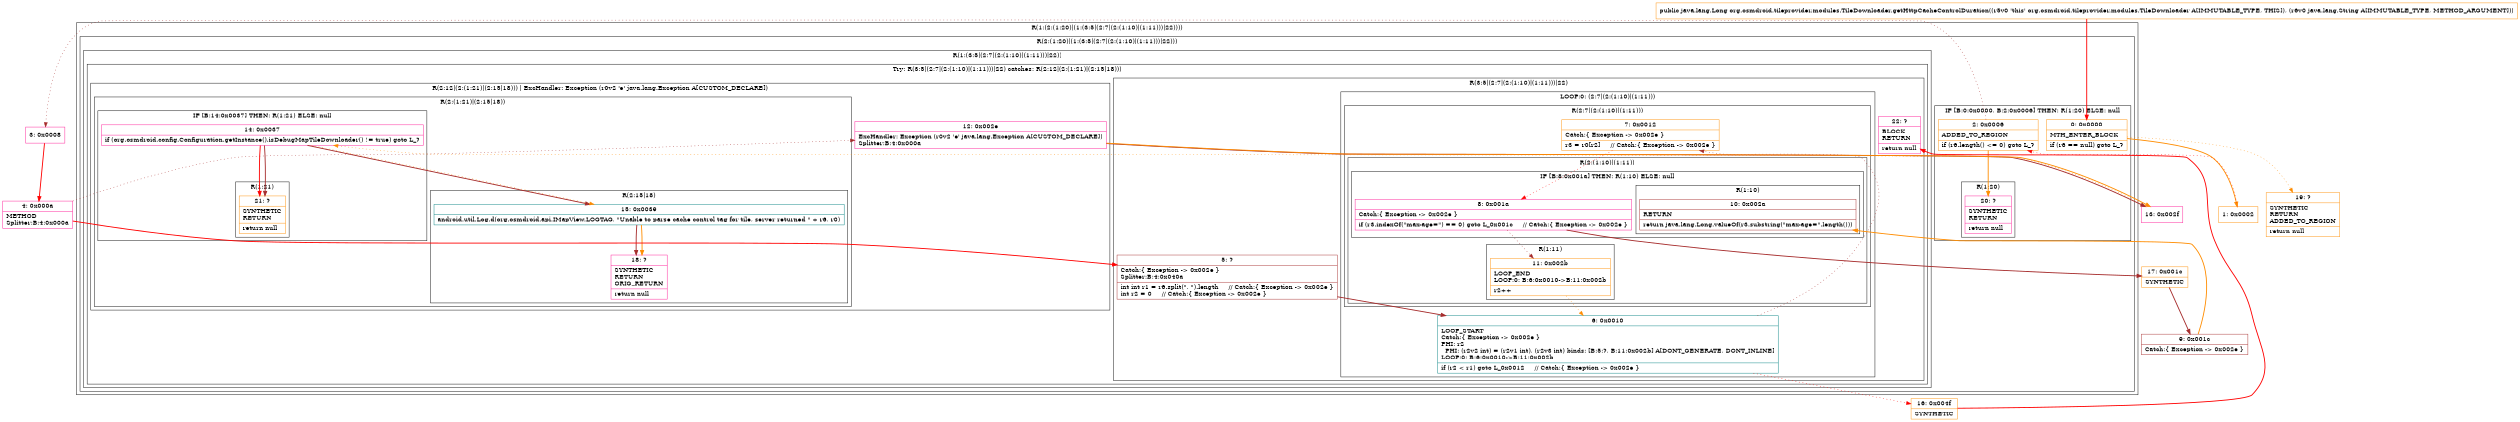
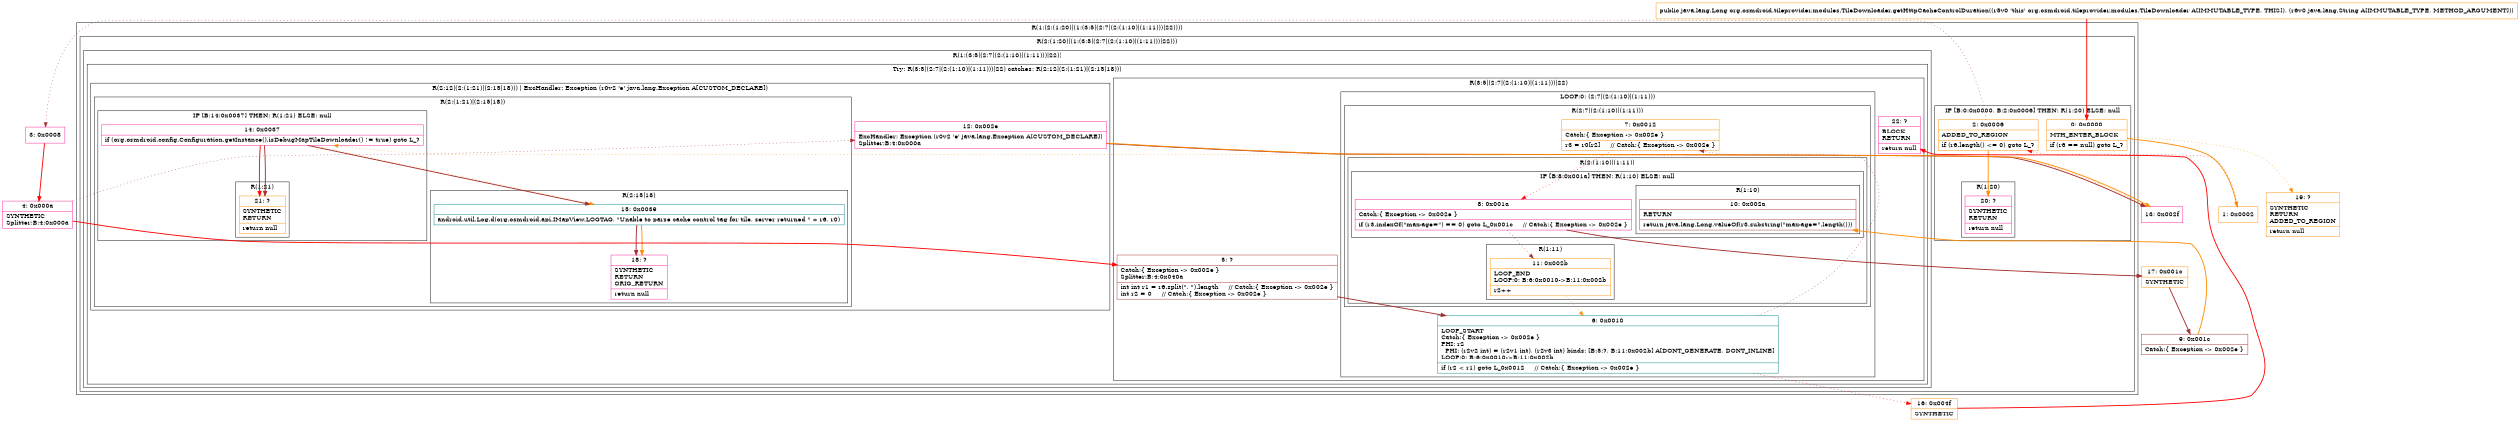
node "4: 0x000a": text "METHOD" -> "SYNTHETIC"
